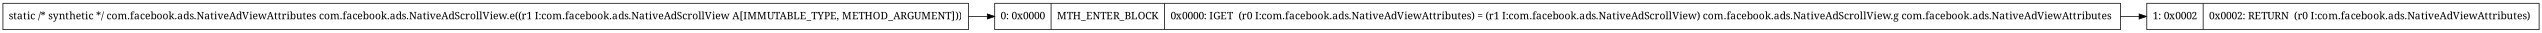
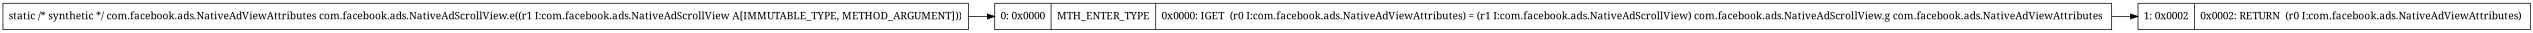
node "0: 0x0000": text "MTH_ENTER_BLOCK" -> "MTH_ENTER_TYPE"
